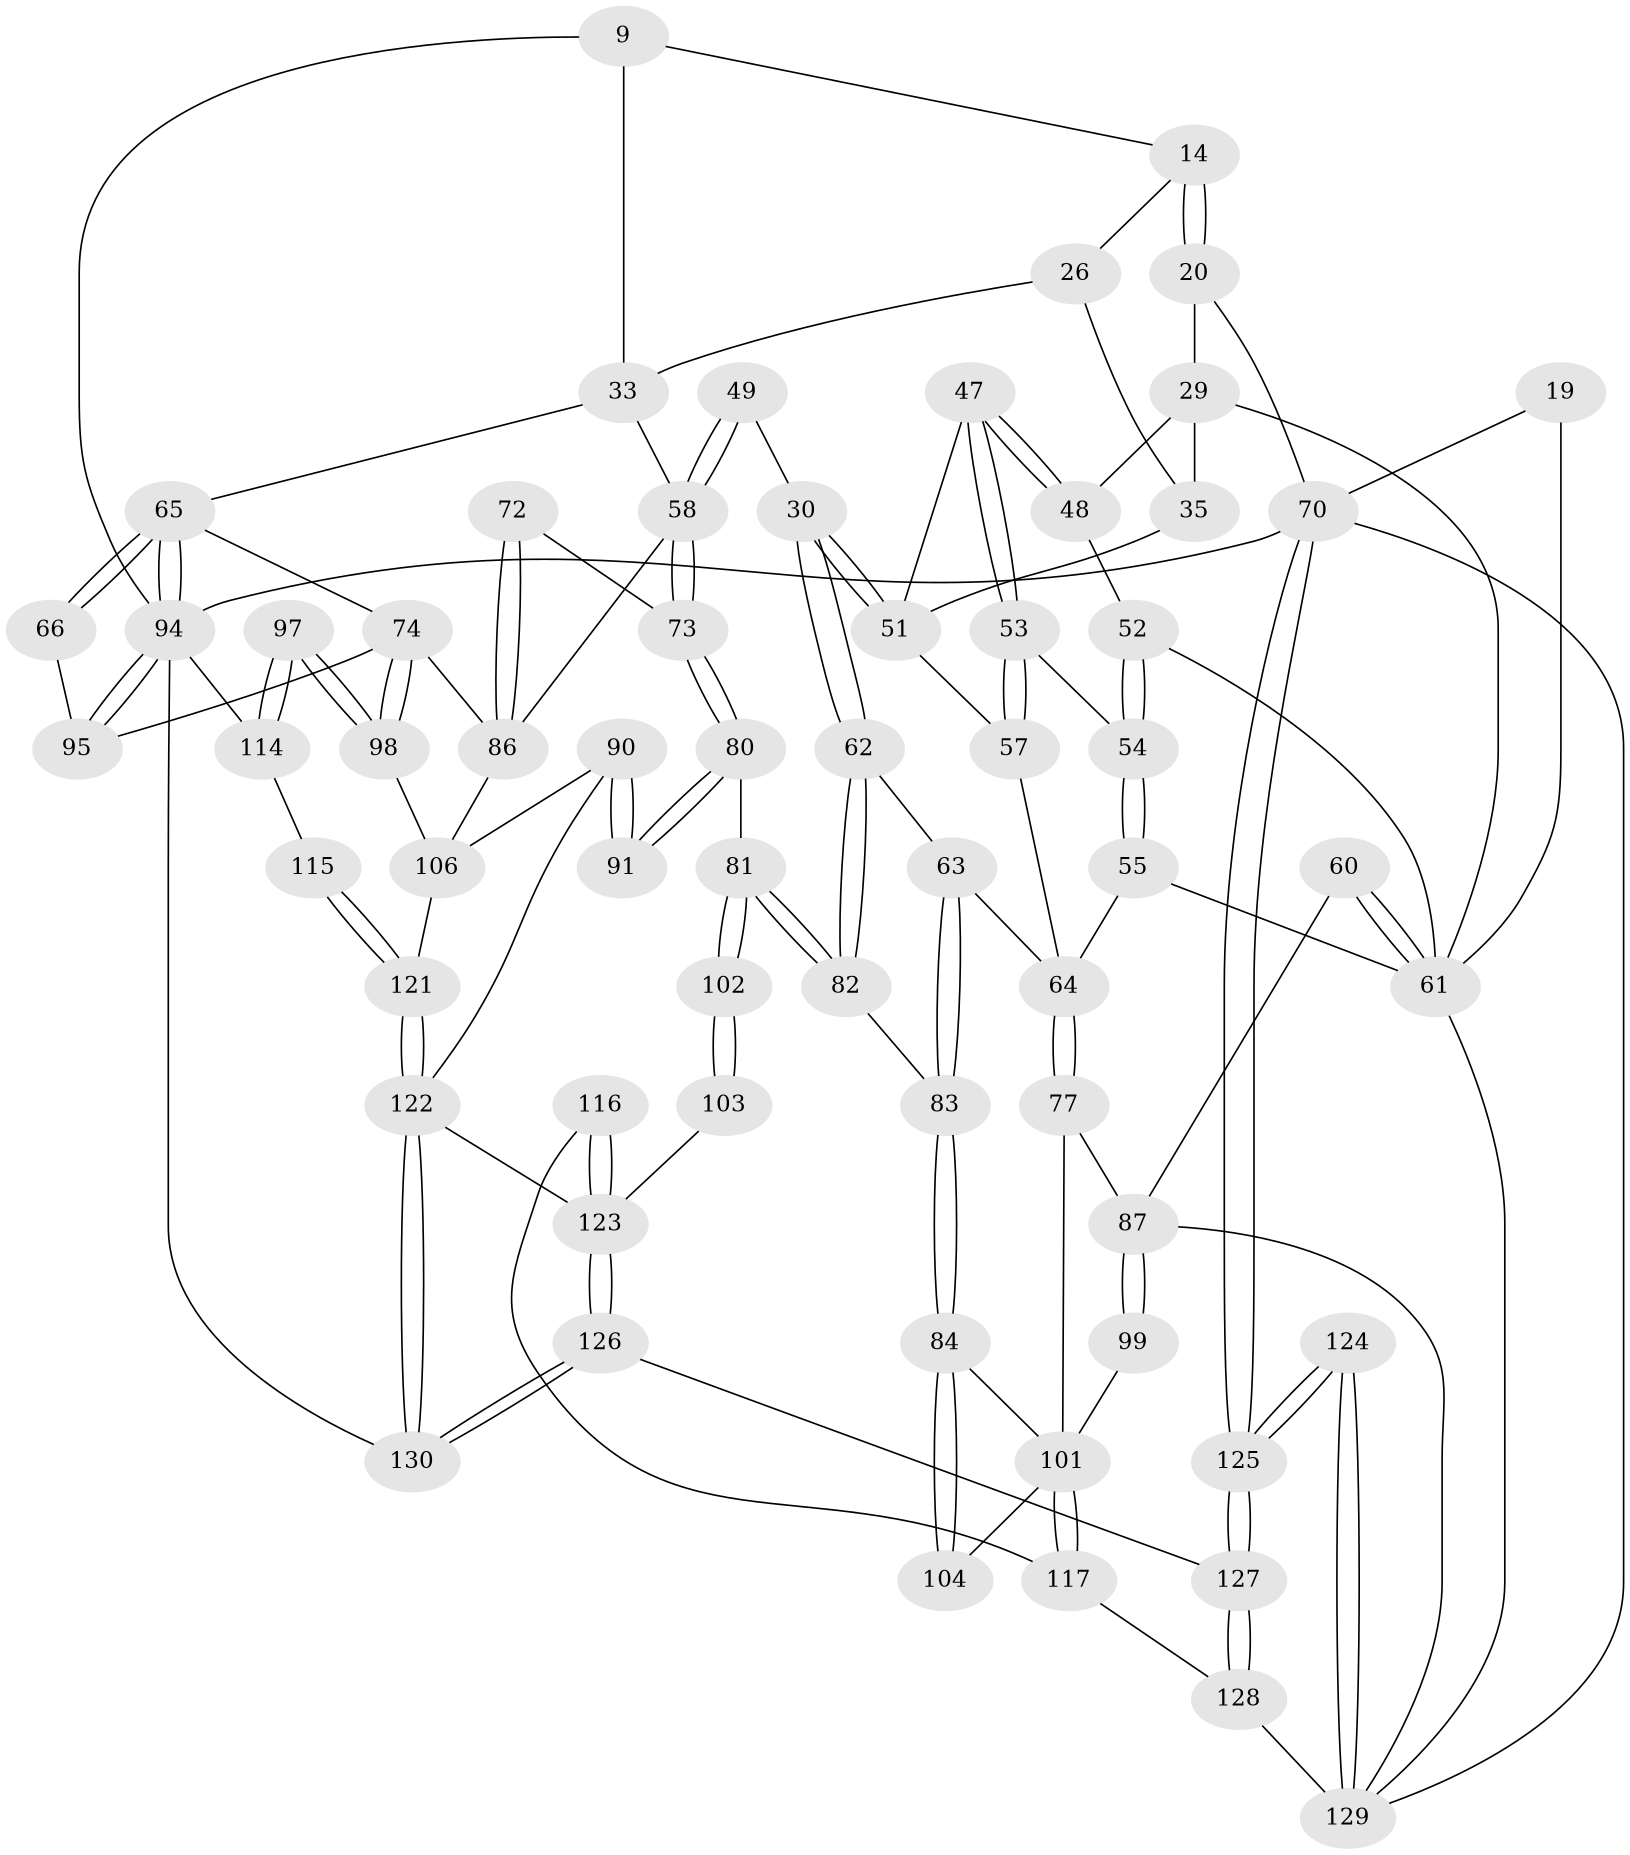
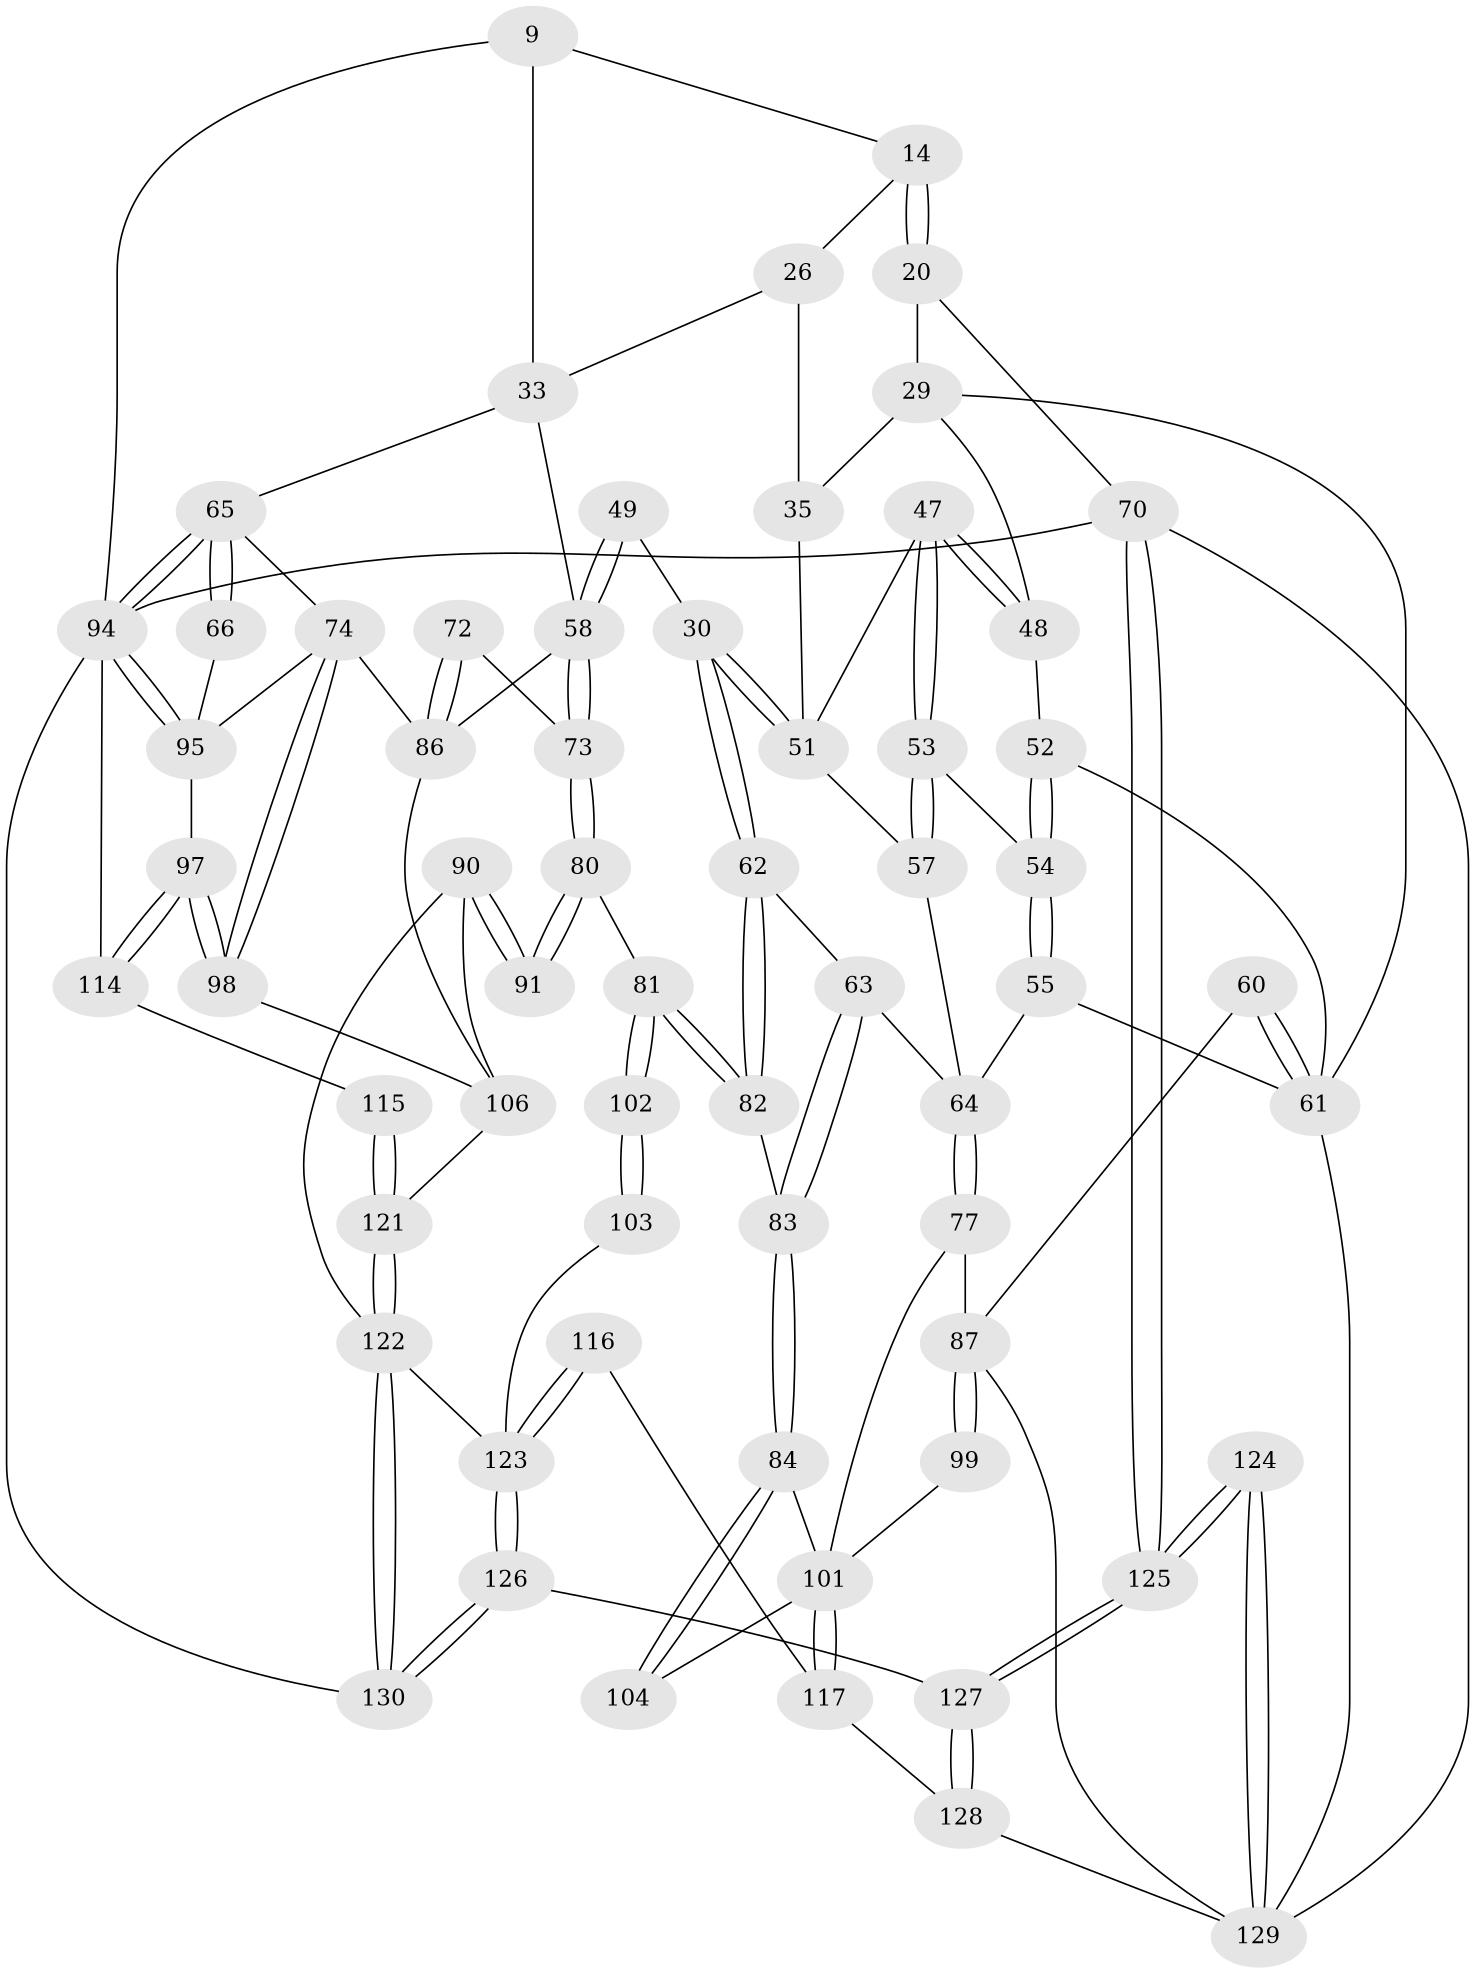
node "19": removed
edge "95" -- "97": added
